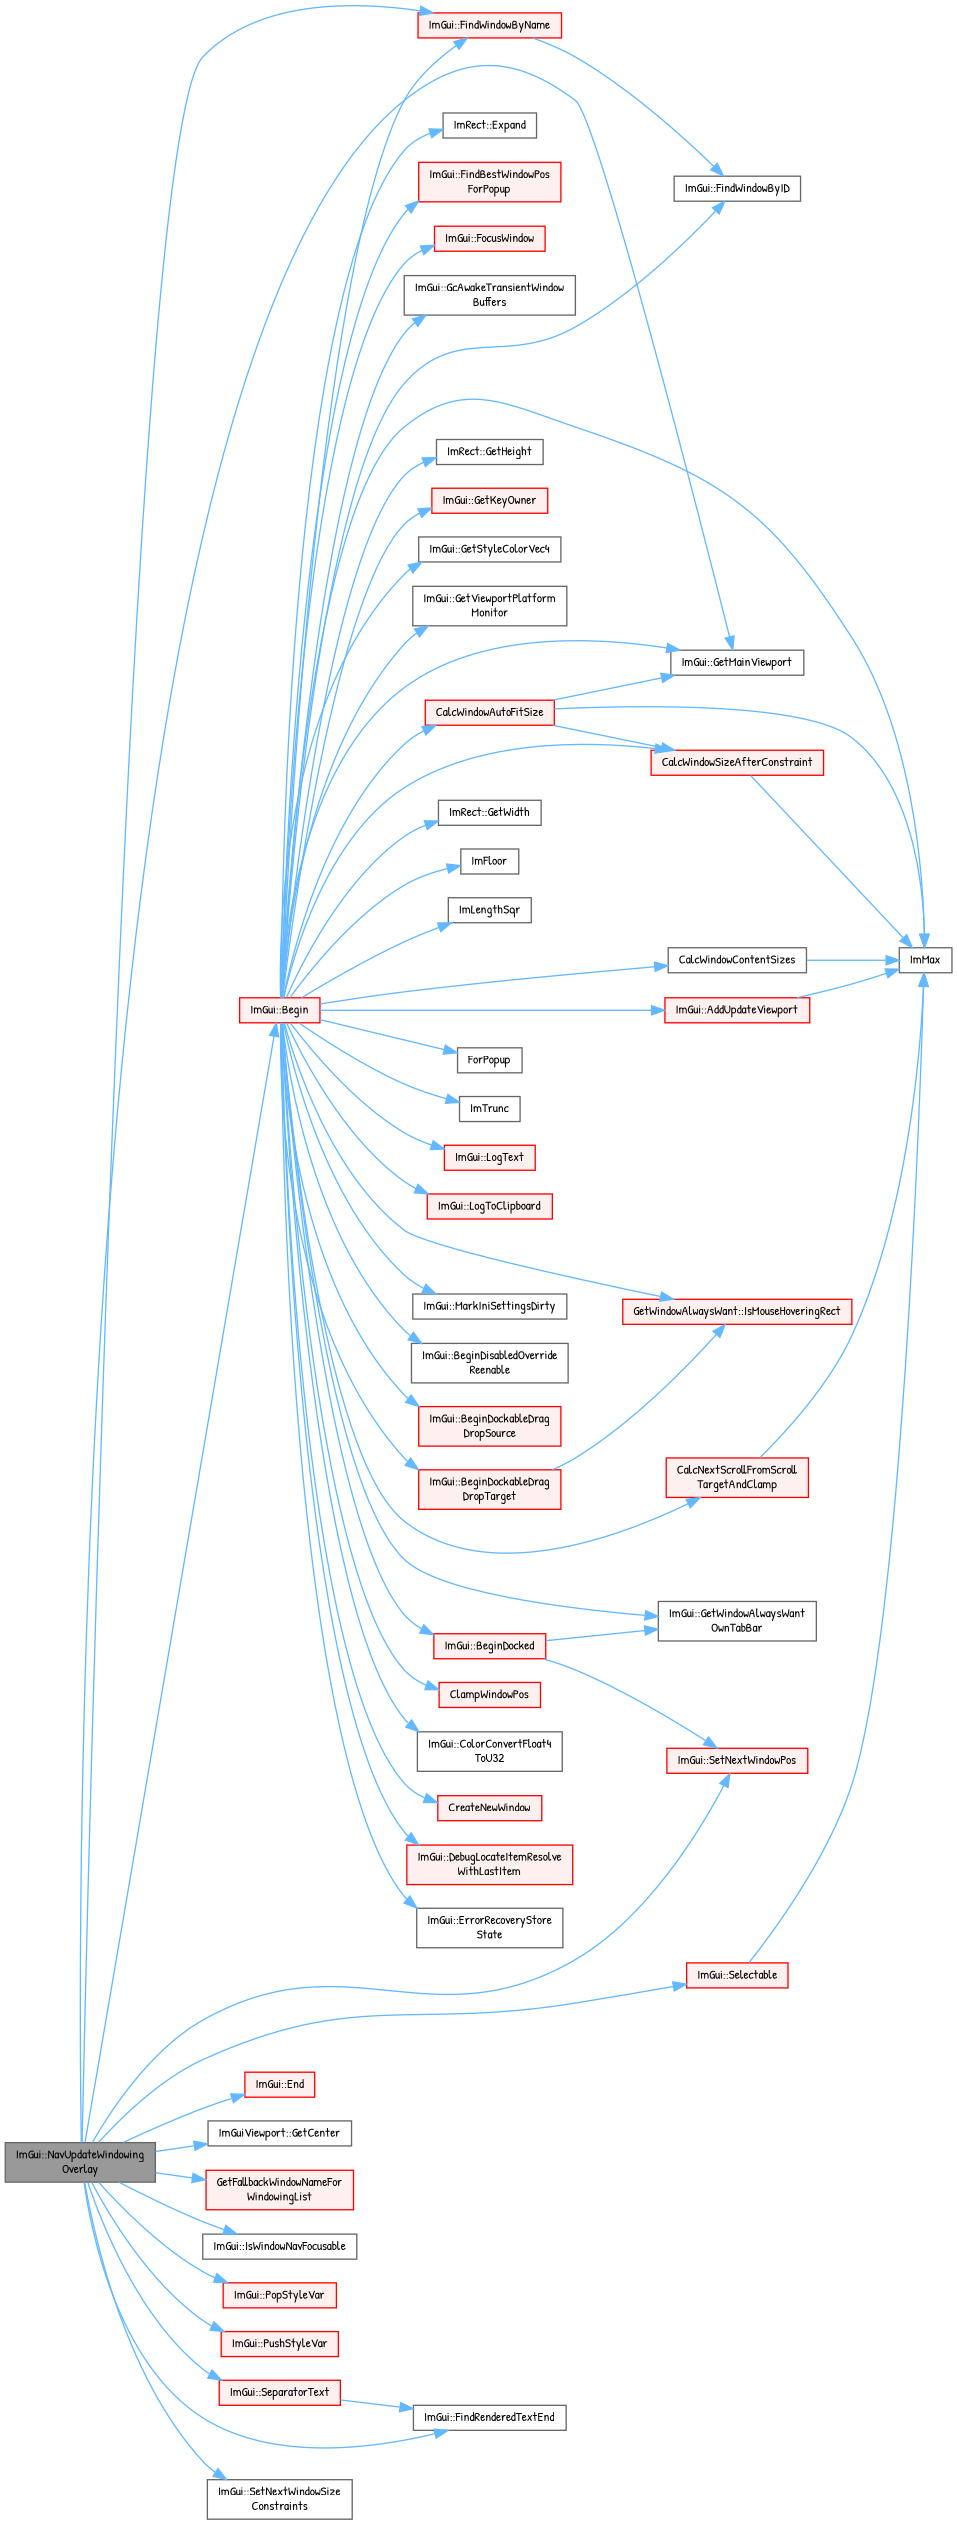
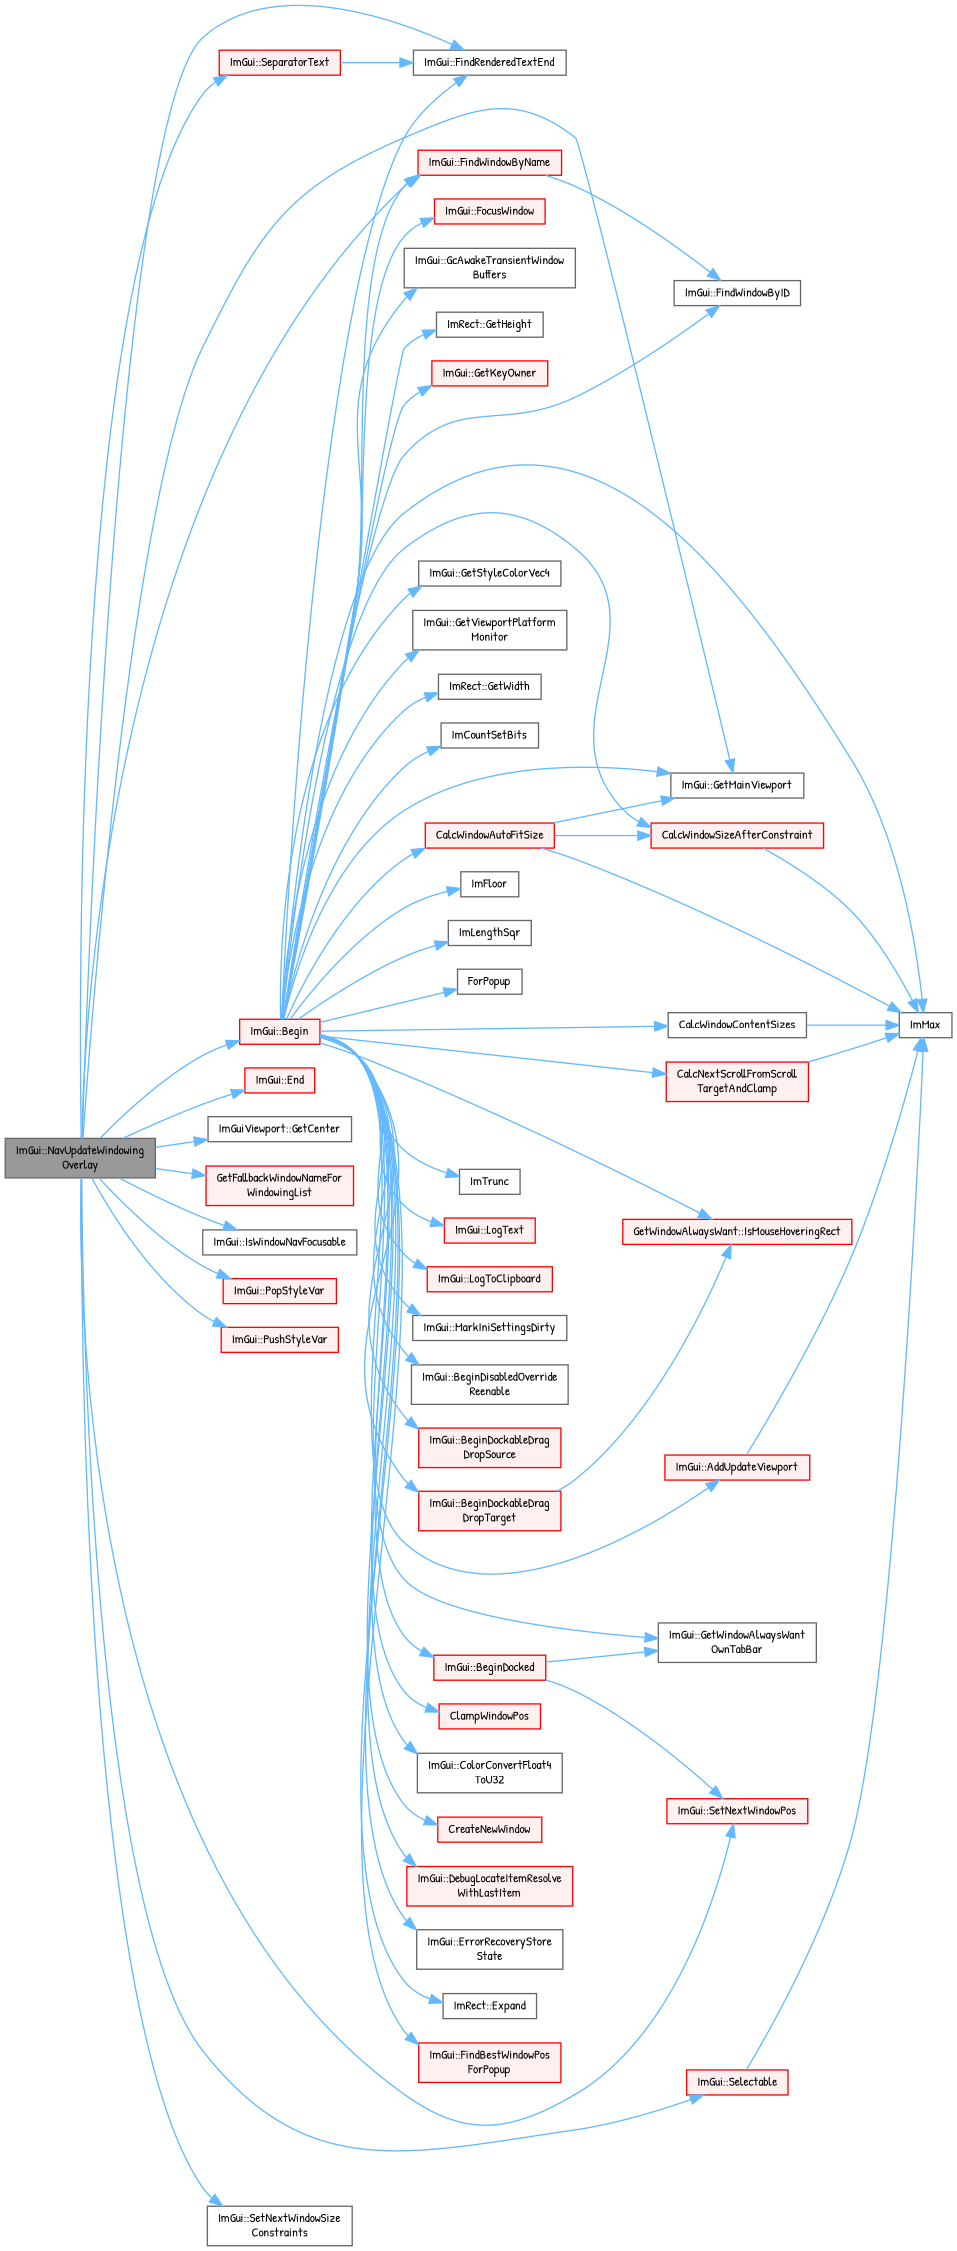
edge "ImGui::Begin" -> "ImGui::FindRenderedTextEnd": added
node "ImCountSetBits": added
